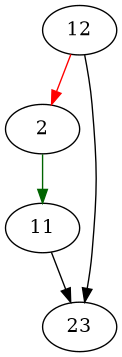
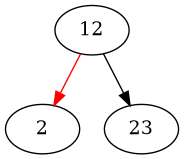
node "11": removed
